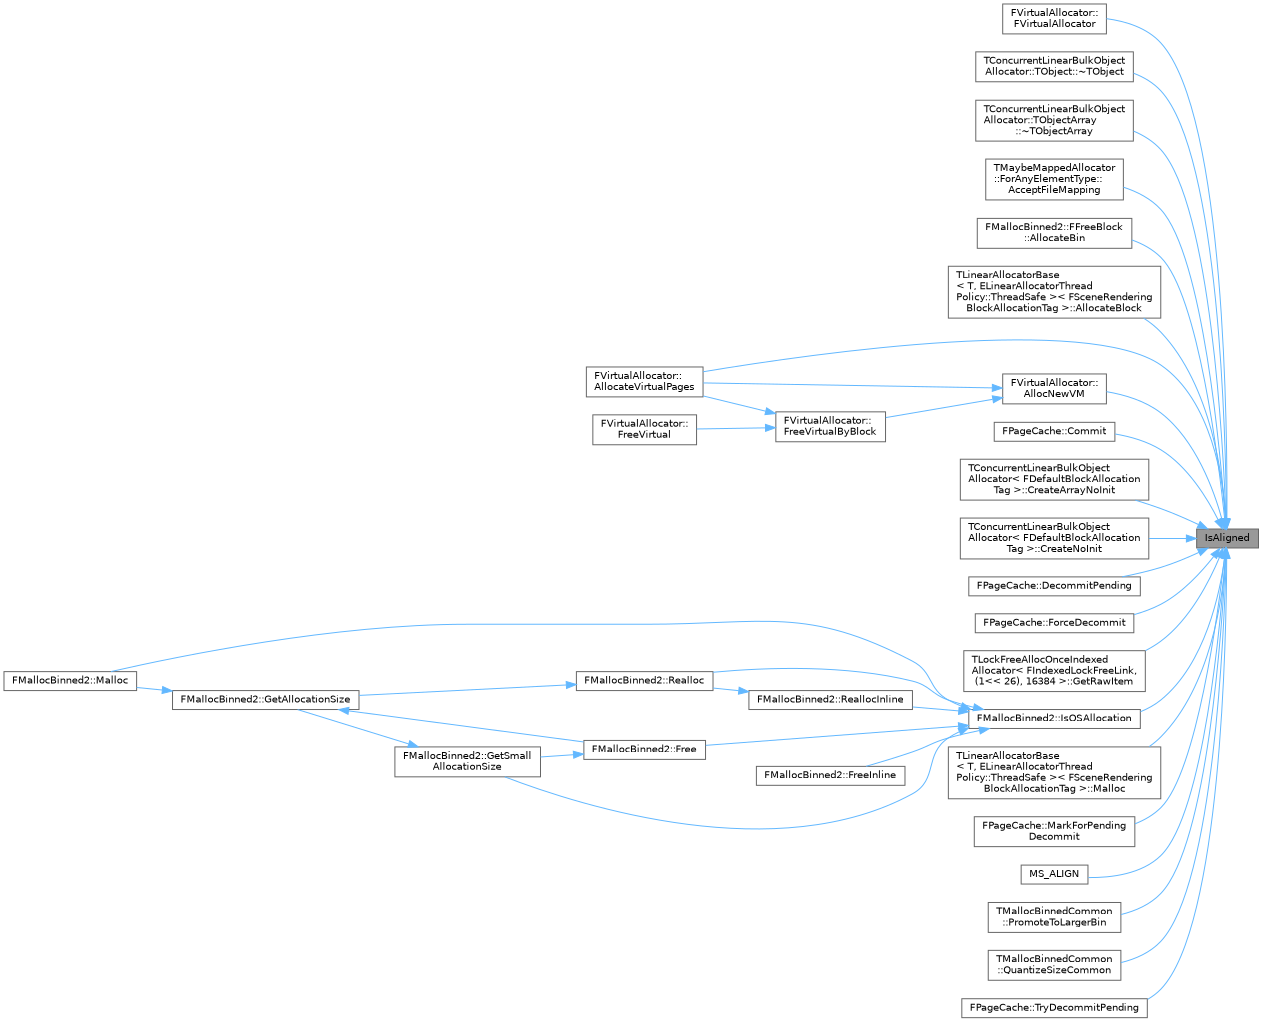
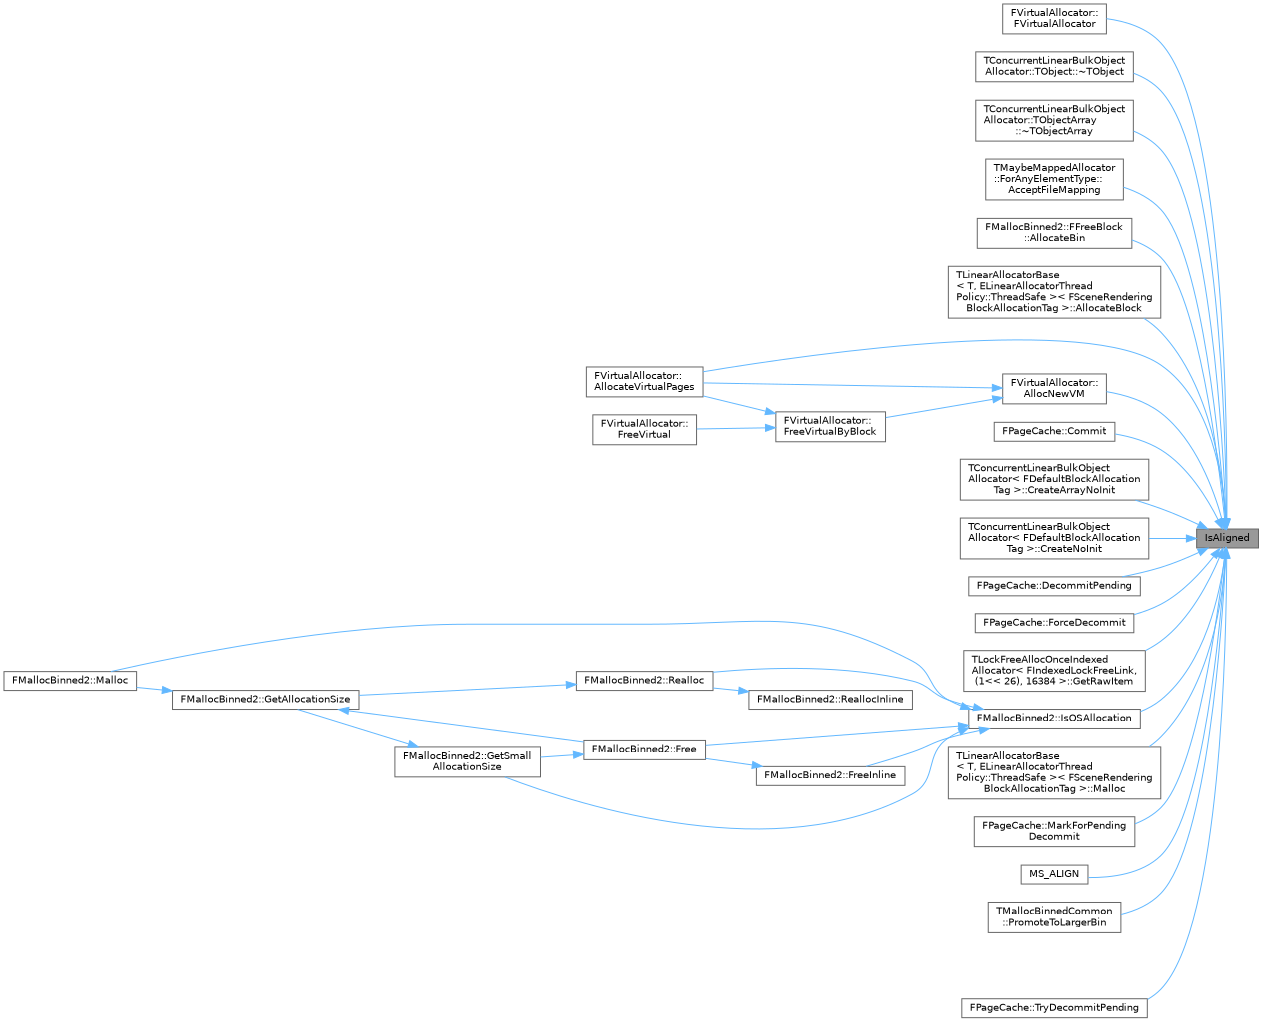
edge "FMallocBinned2::ReallocInline" -> "FMallocBinned2::IsOSAllocation": removed
edge "FMallocBinned2::Free" -> "FMallocBinned2::FreeInline": added
node "TMallocBinnedCommon ::QuantizeSizeCommon": removed
